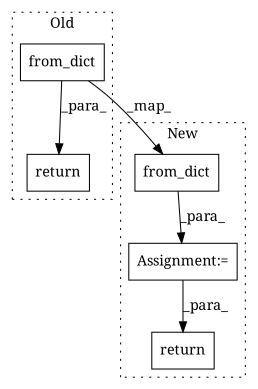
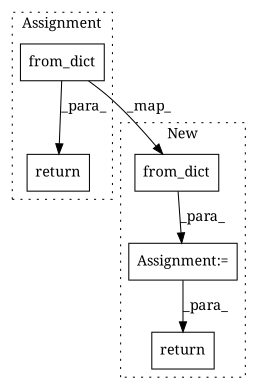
cluster "Old": label "Old" -> "Assignment"
